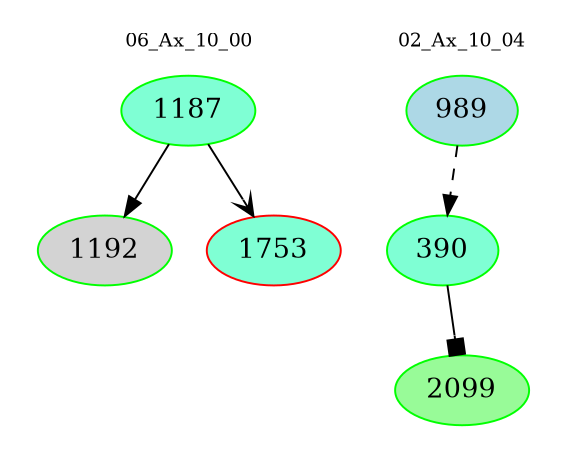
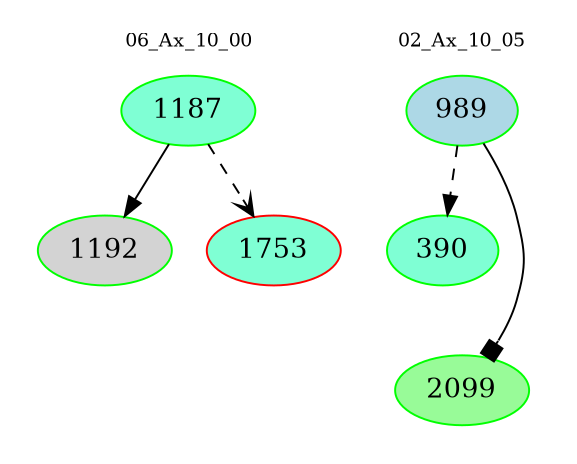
cluster "02_Ax_10_04": label "02_Ax_10_04" -> "02_Ax_10_05"
edge "1187" -> "1753": style solid -> dashed
edge "390" -> "2099": now "989" -> "2099"
